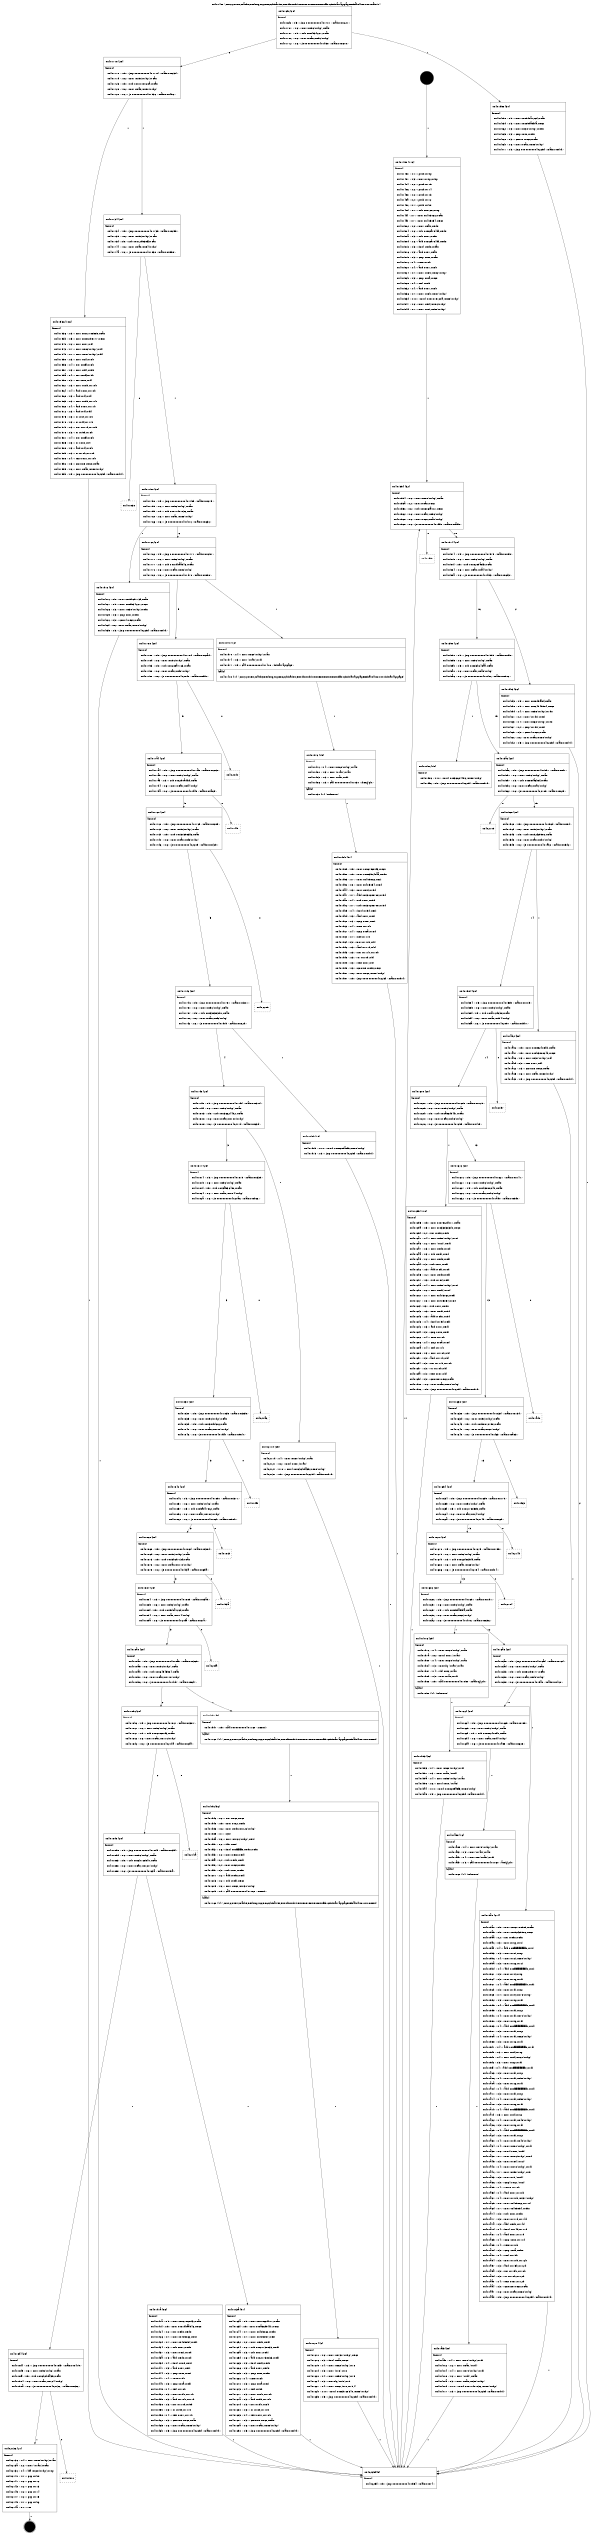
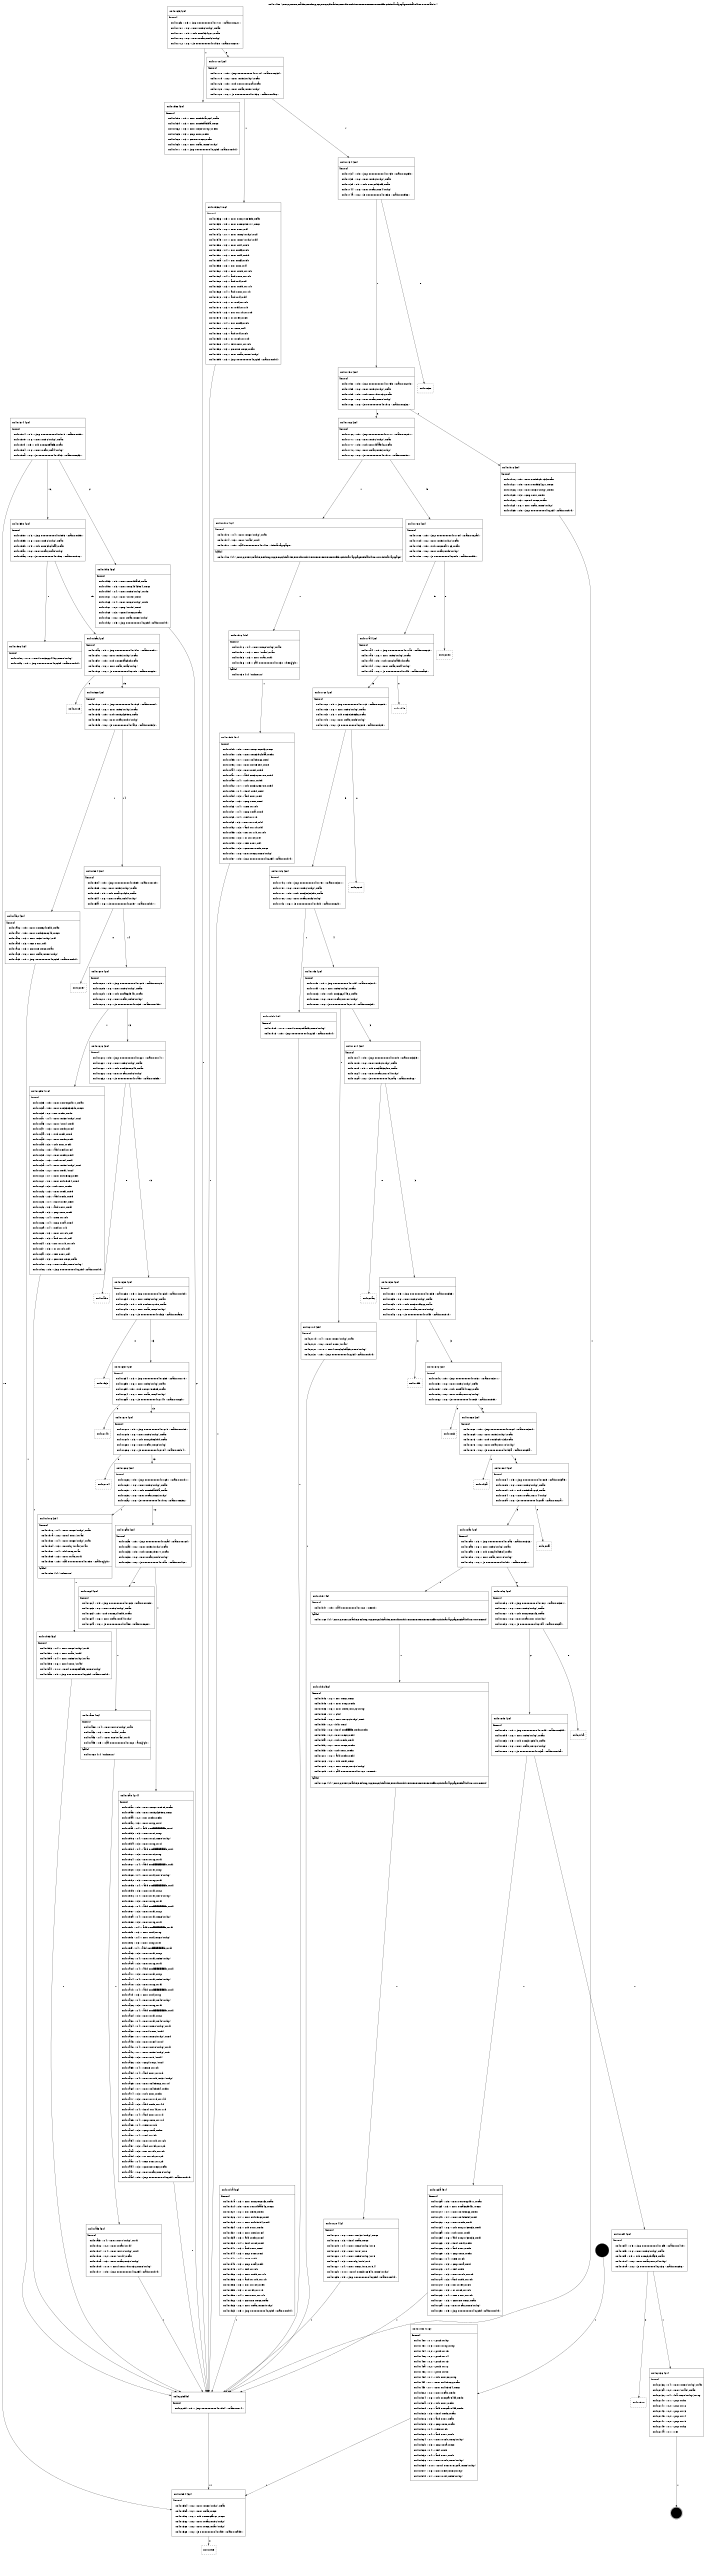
edge "0x401554 [32]" -> "0x401574 [28]": reversed
